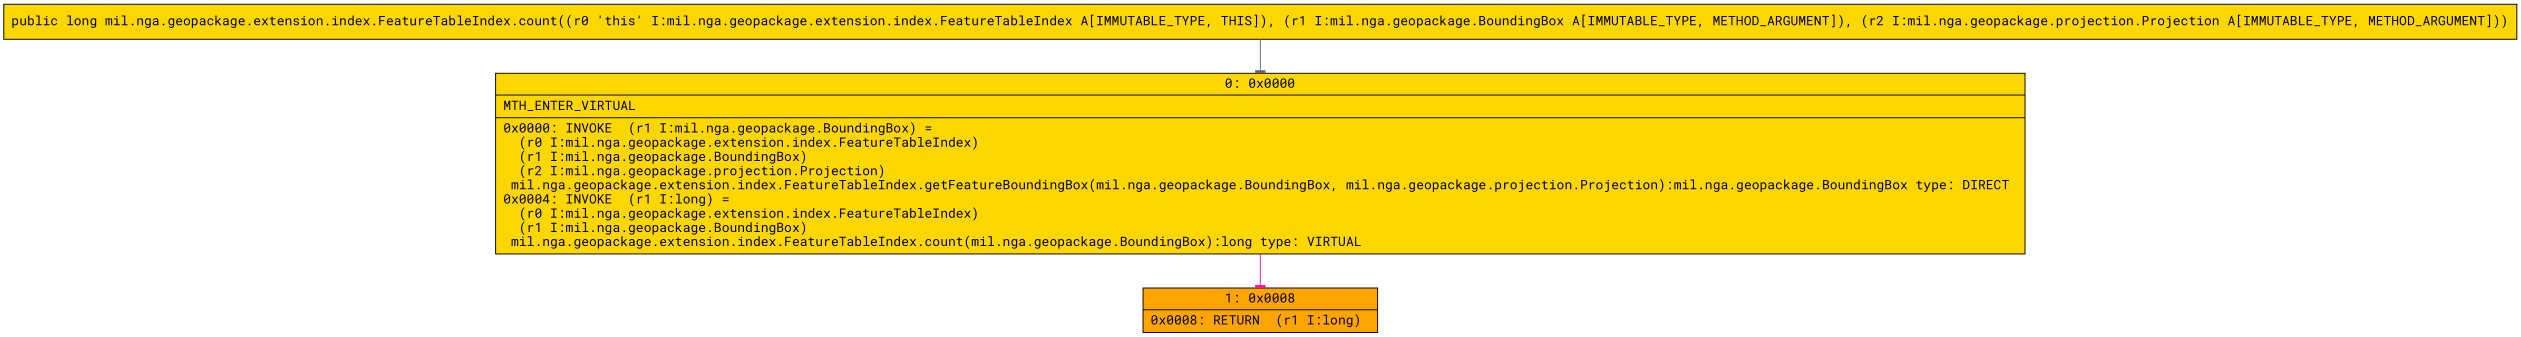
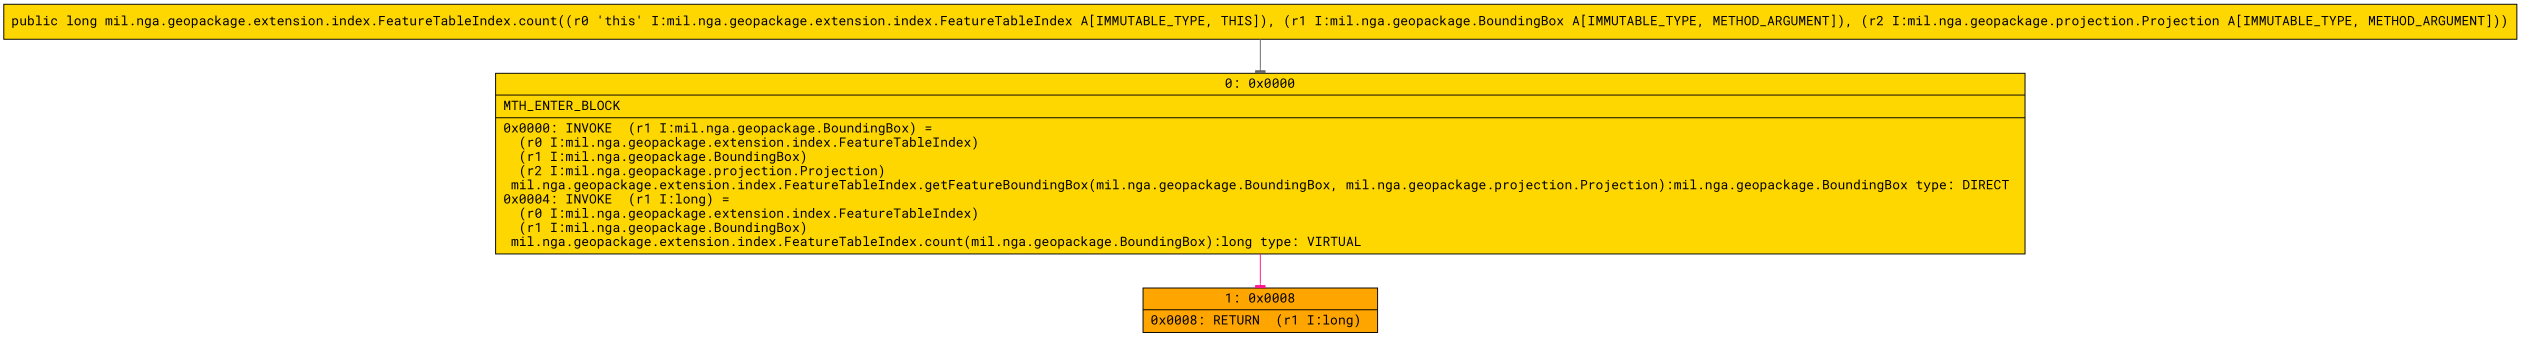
node "0: 0x0000": text "MTH_ENTER_VIRTUAL" -> "MTH_ENTER_BLOCK"
